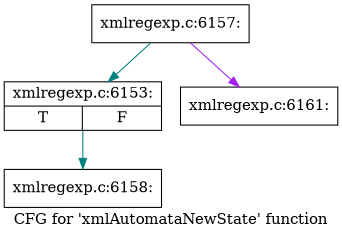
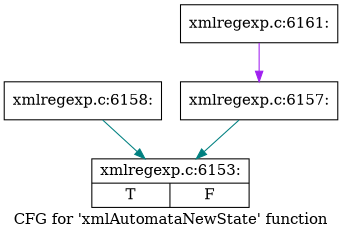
edge "xmlregexp.c:6157:" -> "xmlregexp.c:6161:": reversed
edge "xmlregexp.c:6153:" -> "xmlregexp.c:6158:": reversed
